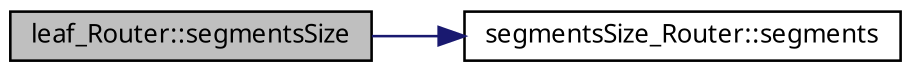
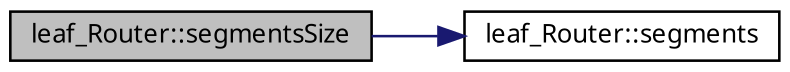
node "segmentsSize_Router::segments": label "segmentsSize_Router::segments" -> "leaf_Router::segments"
